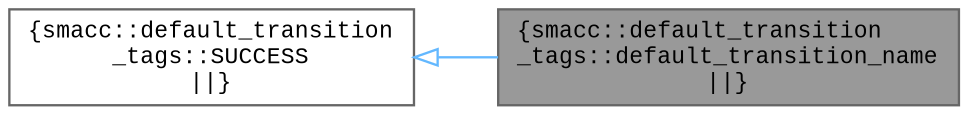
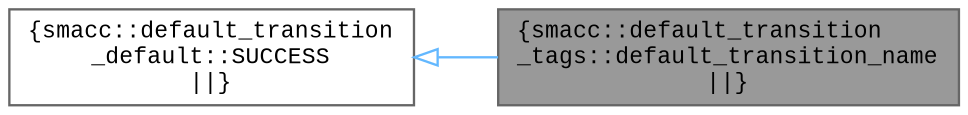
node "{smacc::default_transition _tags::SUCCESS ||}": label "{smacc::default_transition _tags::SUCCESS ||}" -> "{smacc::default_transition _default::SUCCESS ||}"
